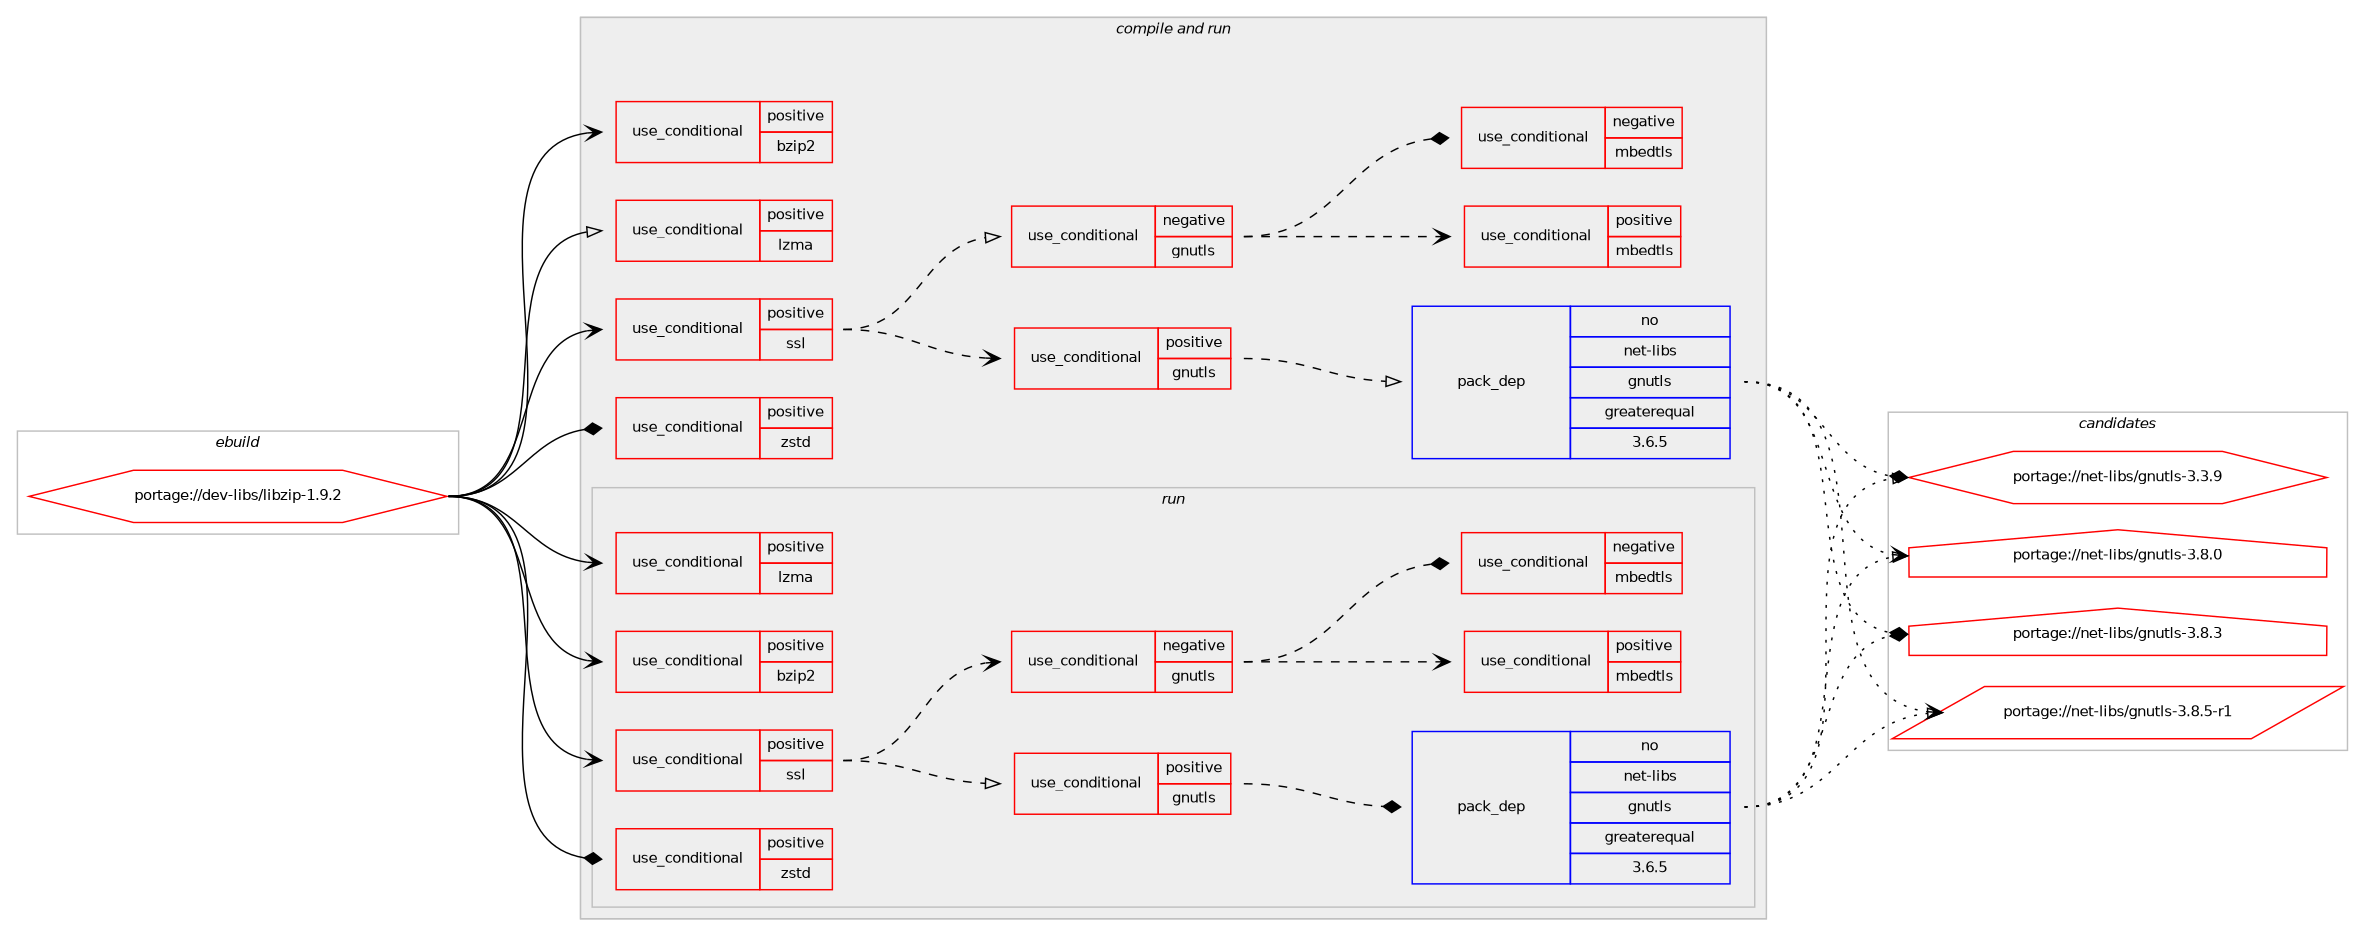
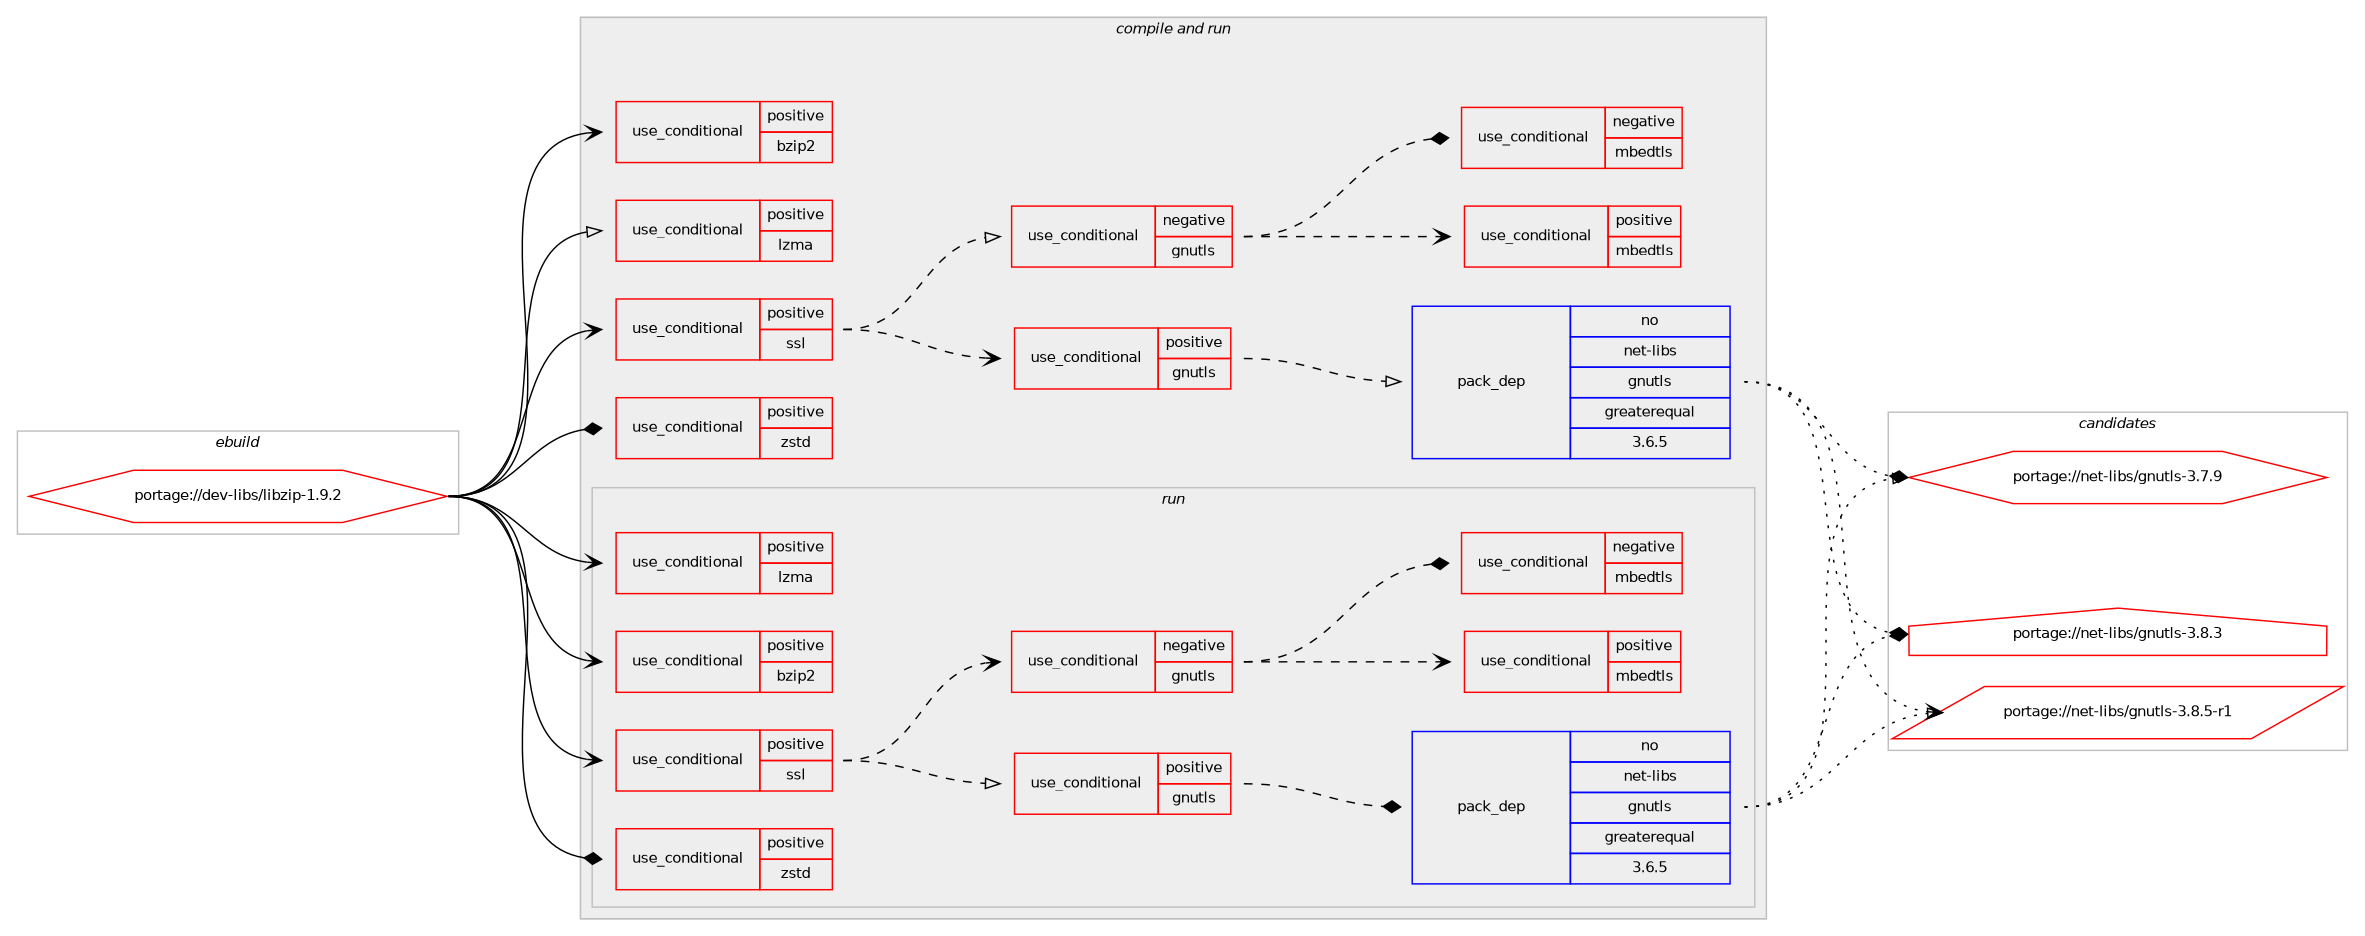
node "portage://net-libs/gnutls-3.3.9": label "portage://net-libs/gnutls-3.3.9" -> "portage://net-libs/gnutls-3.7.9"
node "portage://net-libs/gnutls-3.8.0": removed
